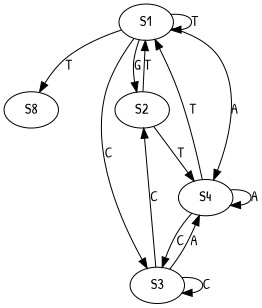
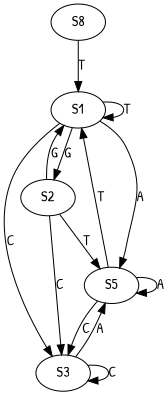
edge "S1" -> "S8": reversed
edge "S2" -> "S1": label "T" -> "G"
node "S4": label "S4" -> "S5"
edge "S3" -> "S2": reversed
